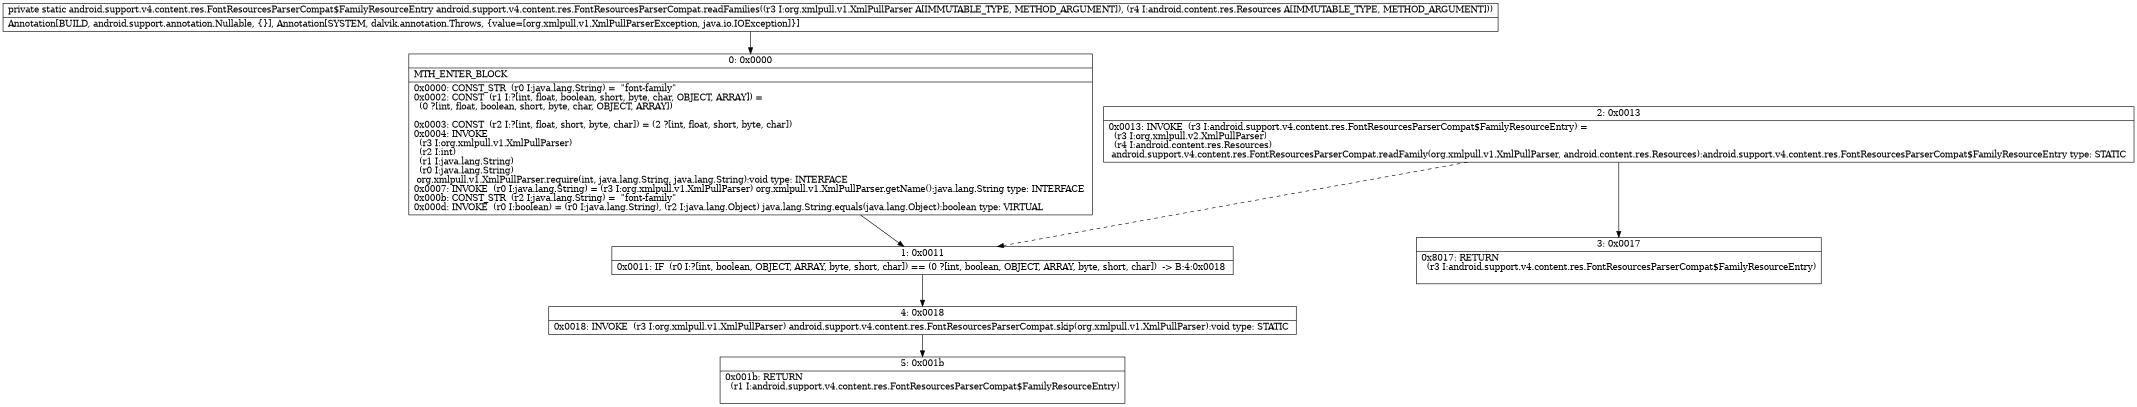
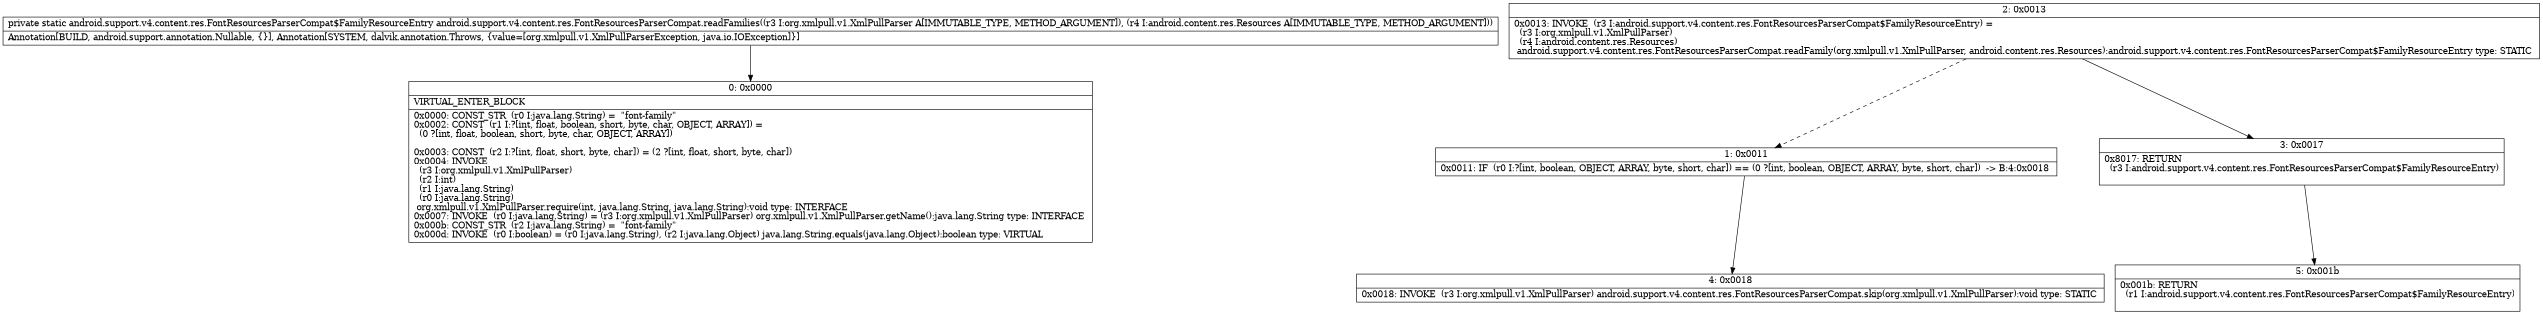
node "0: 0x0000": text "MTH_ENTER_BLOCK" -> "VIRTUAL_ENTER_BLOCK"
node "2: 0x0013": text "(r3 I:org.xmlpull.v2.XmlPullParser)" -> "(r3 I:org.xmlpull.v1.XmlPullParser)"
edge "0: 0x0000" -> "1: 0x0011": removed
edge "4: 0x0018" -> "5: 0x001b": now "3: 0x0017" -> "5: 0x001b"
